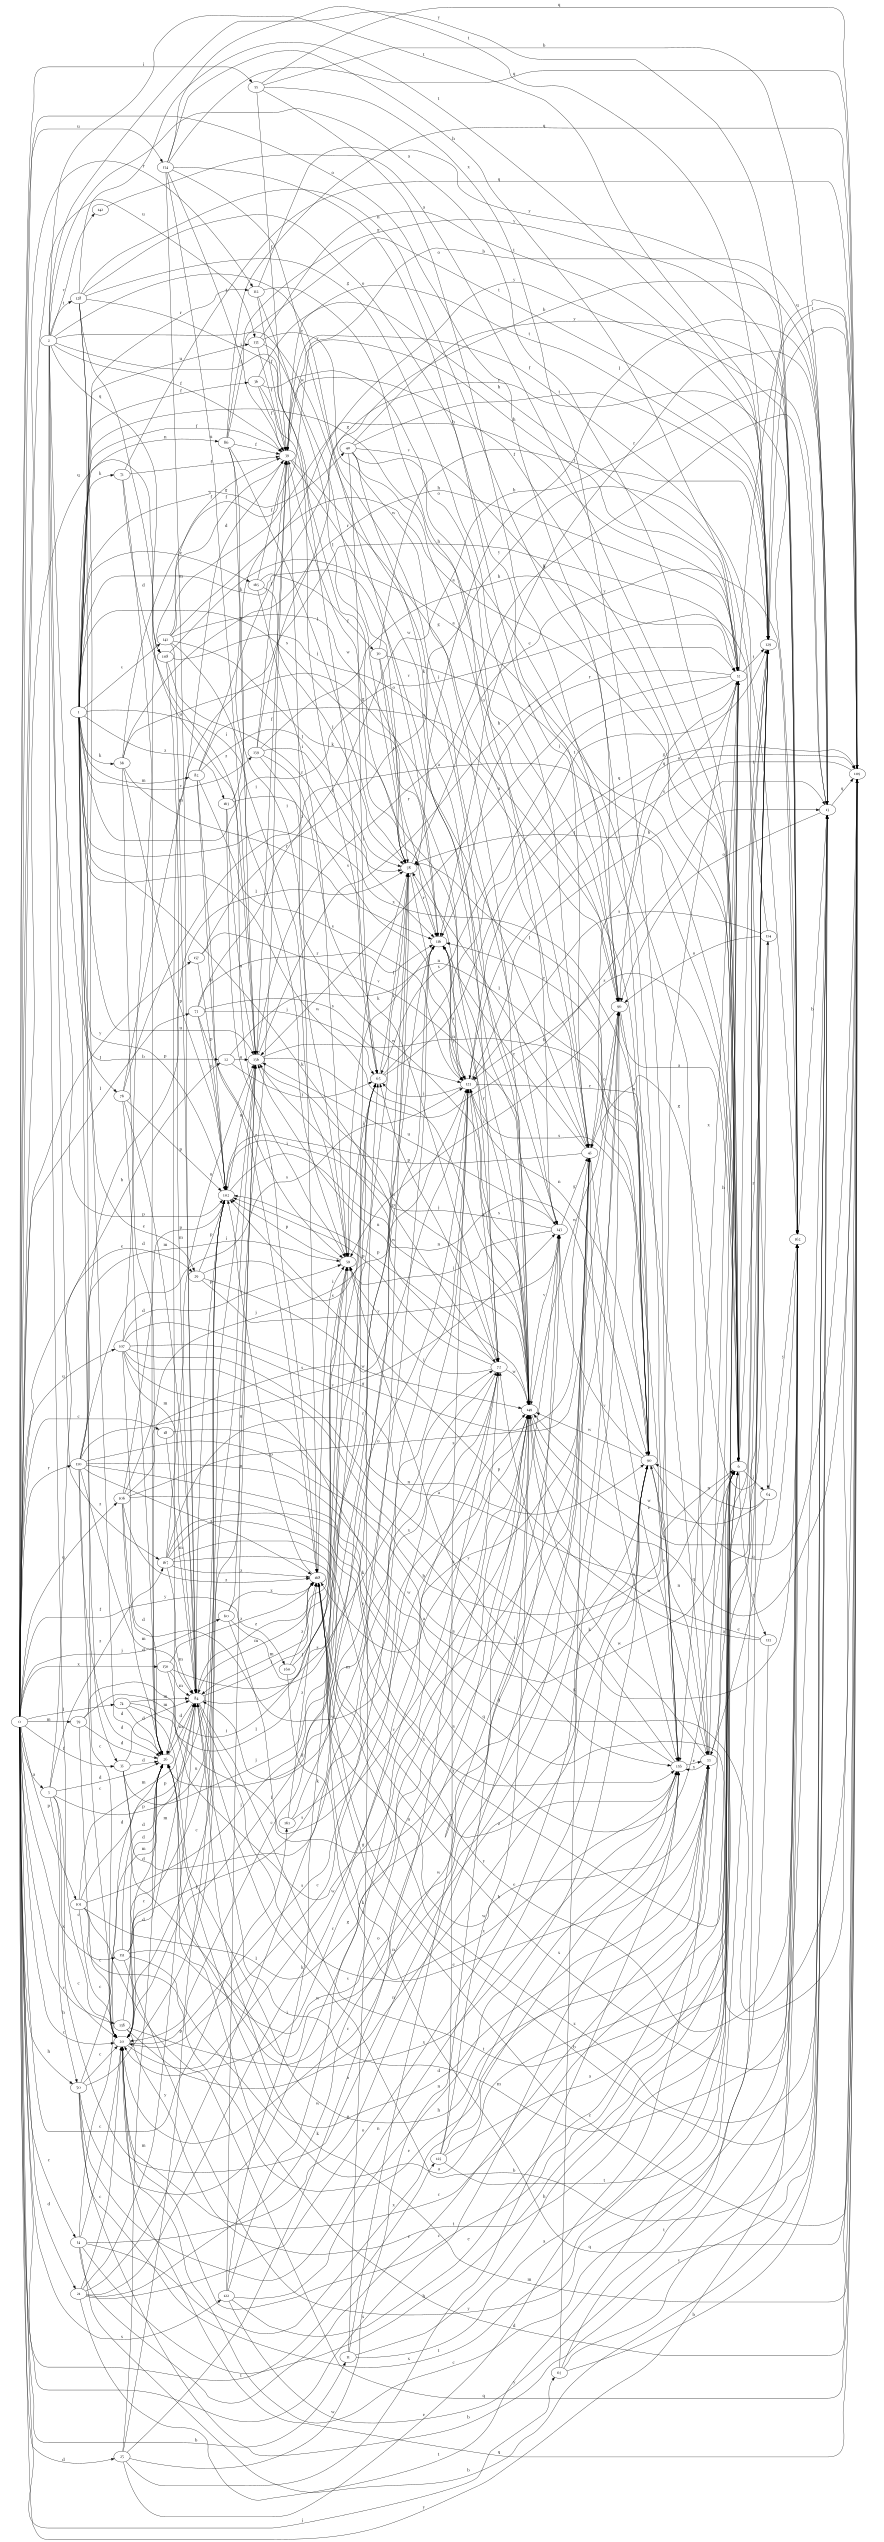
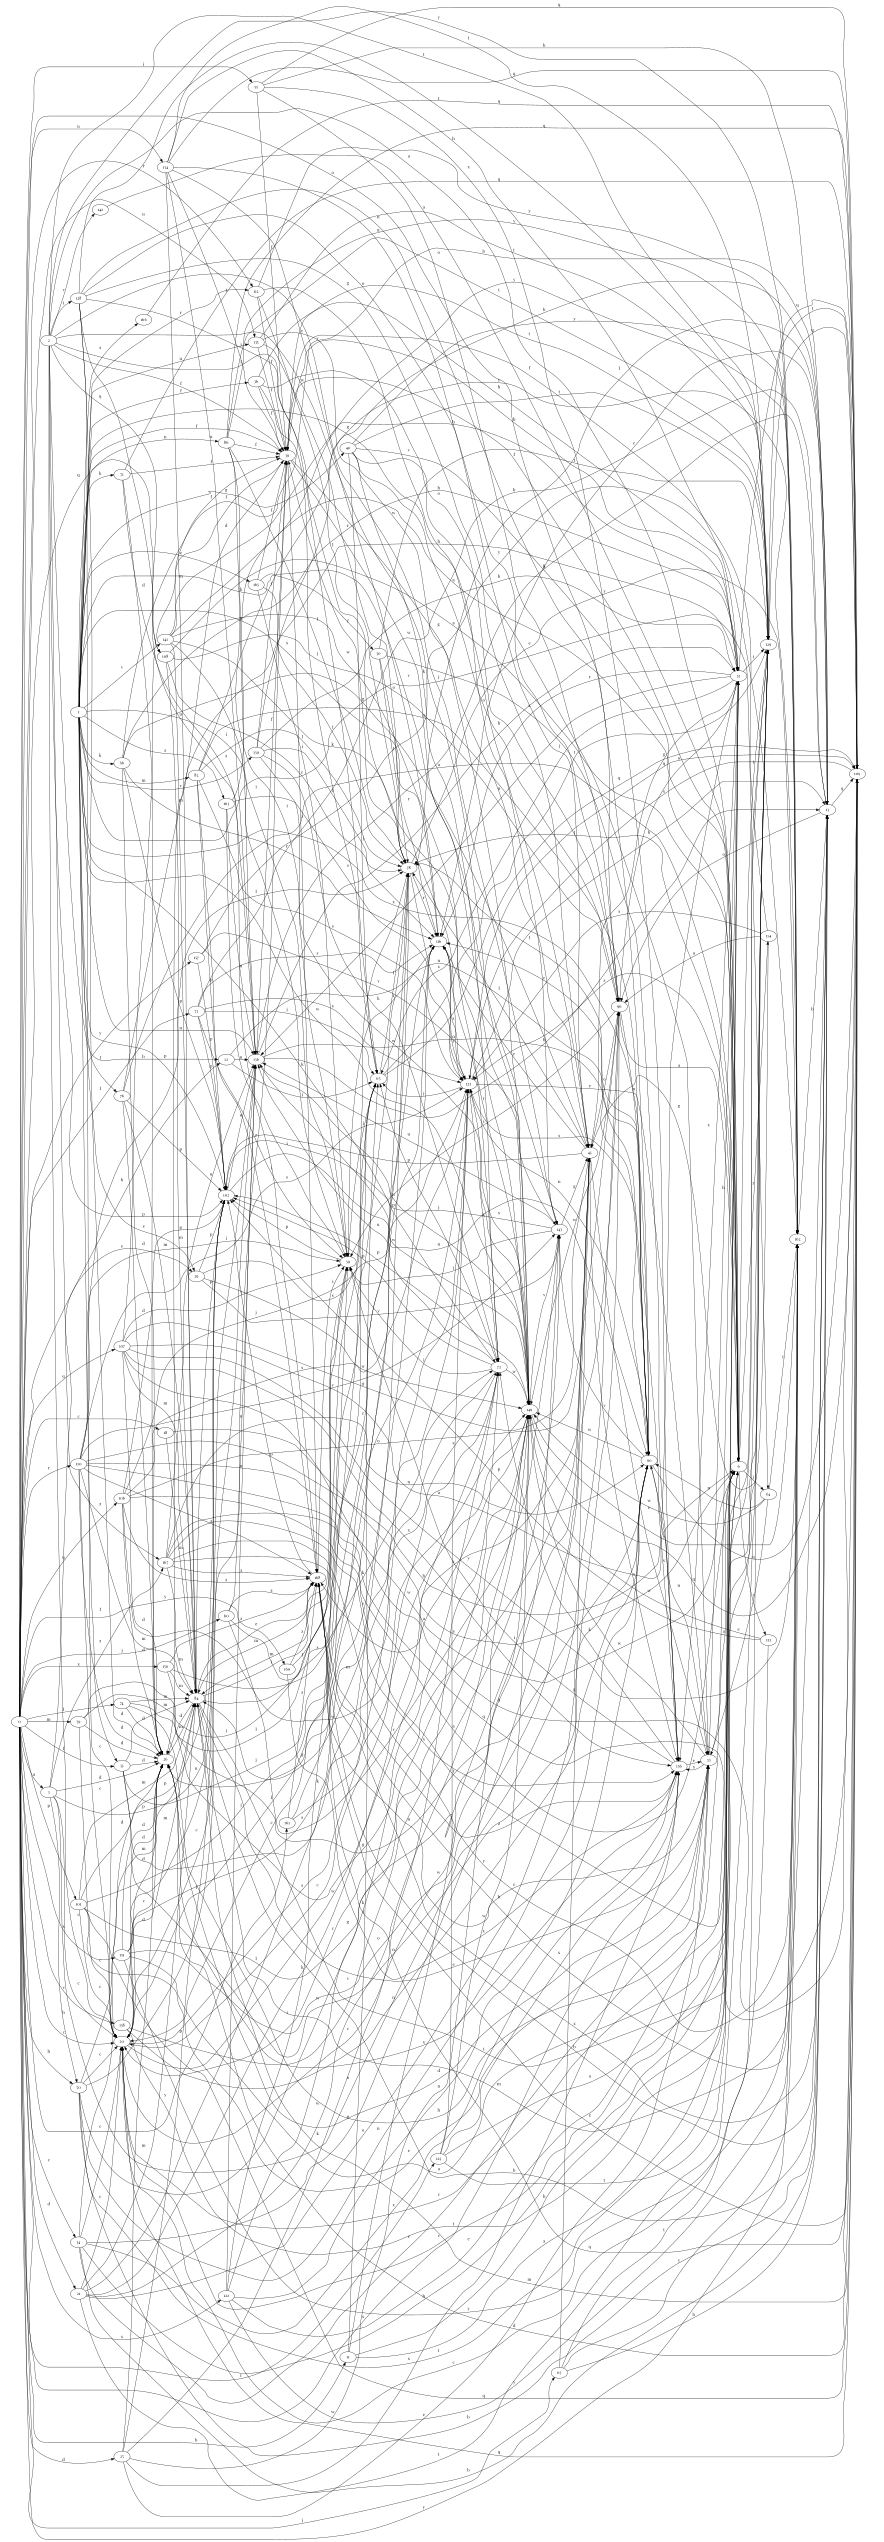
node "166": added
